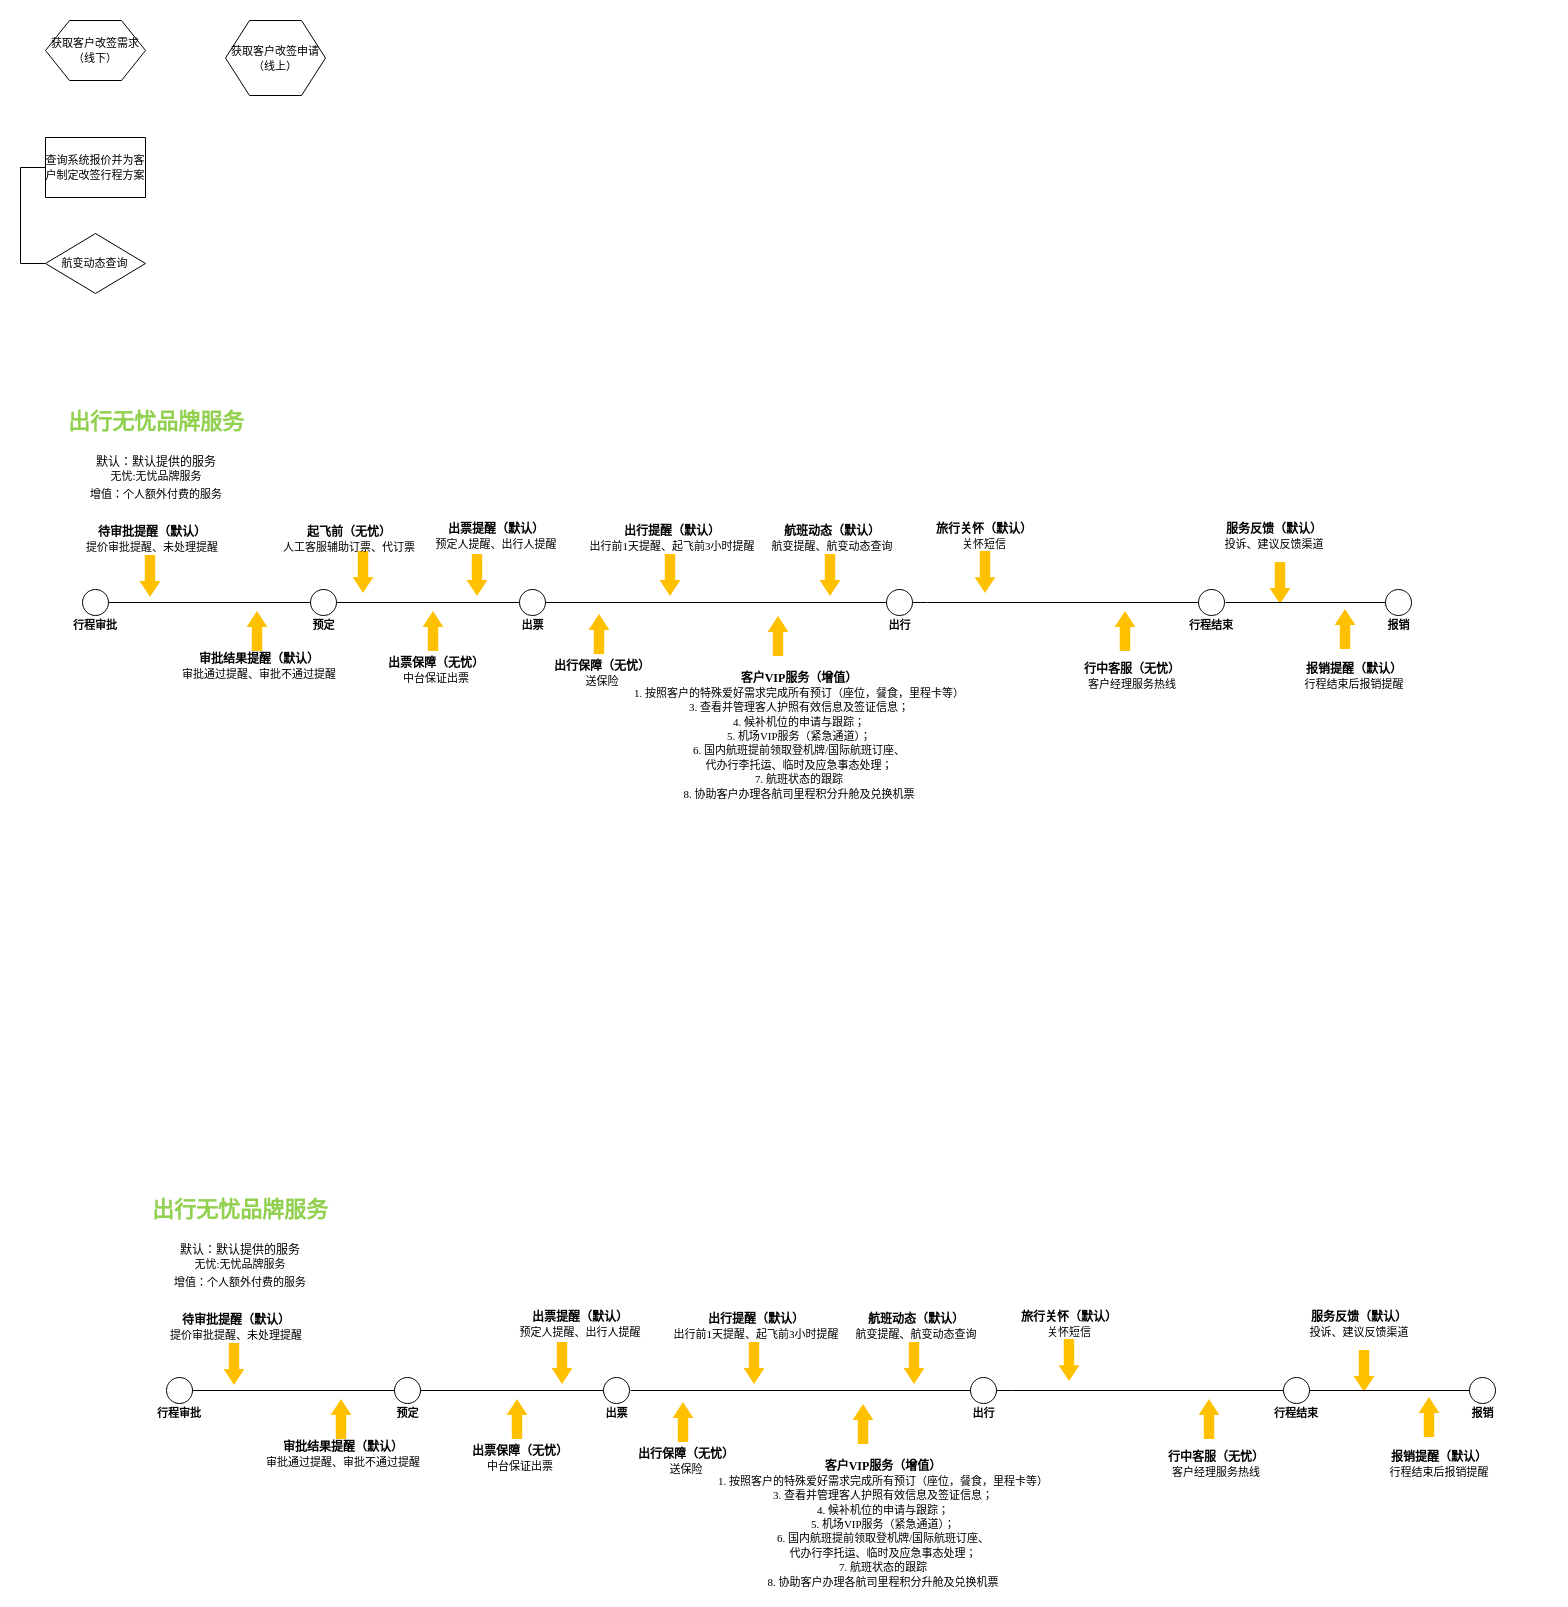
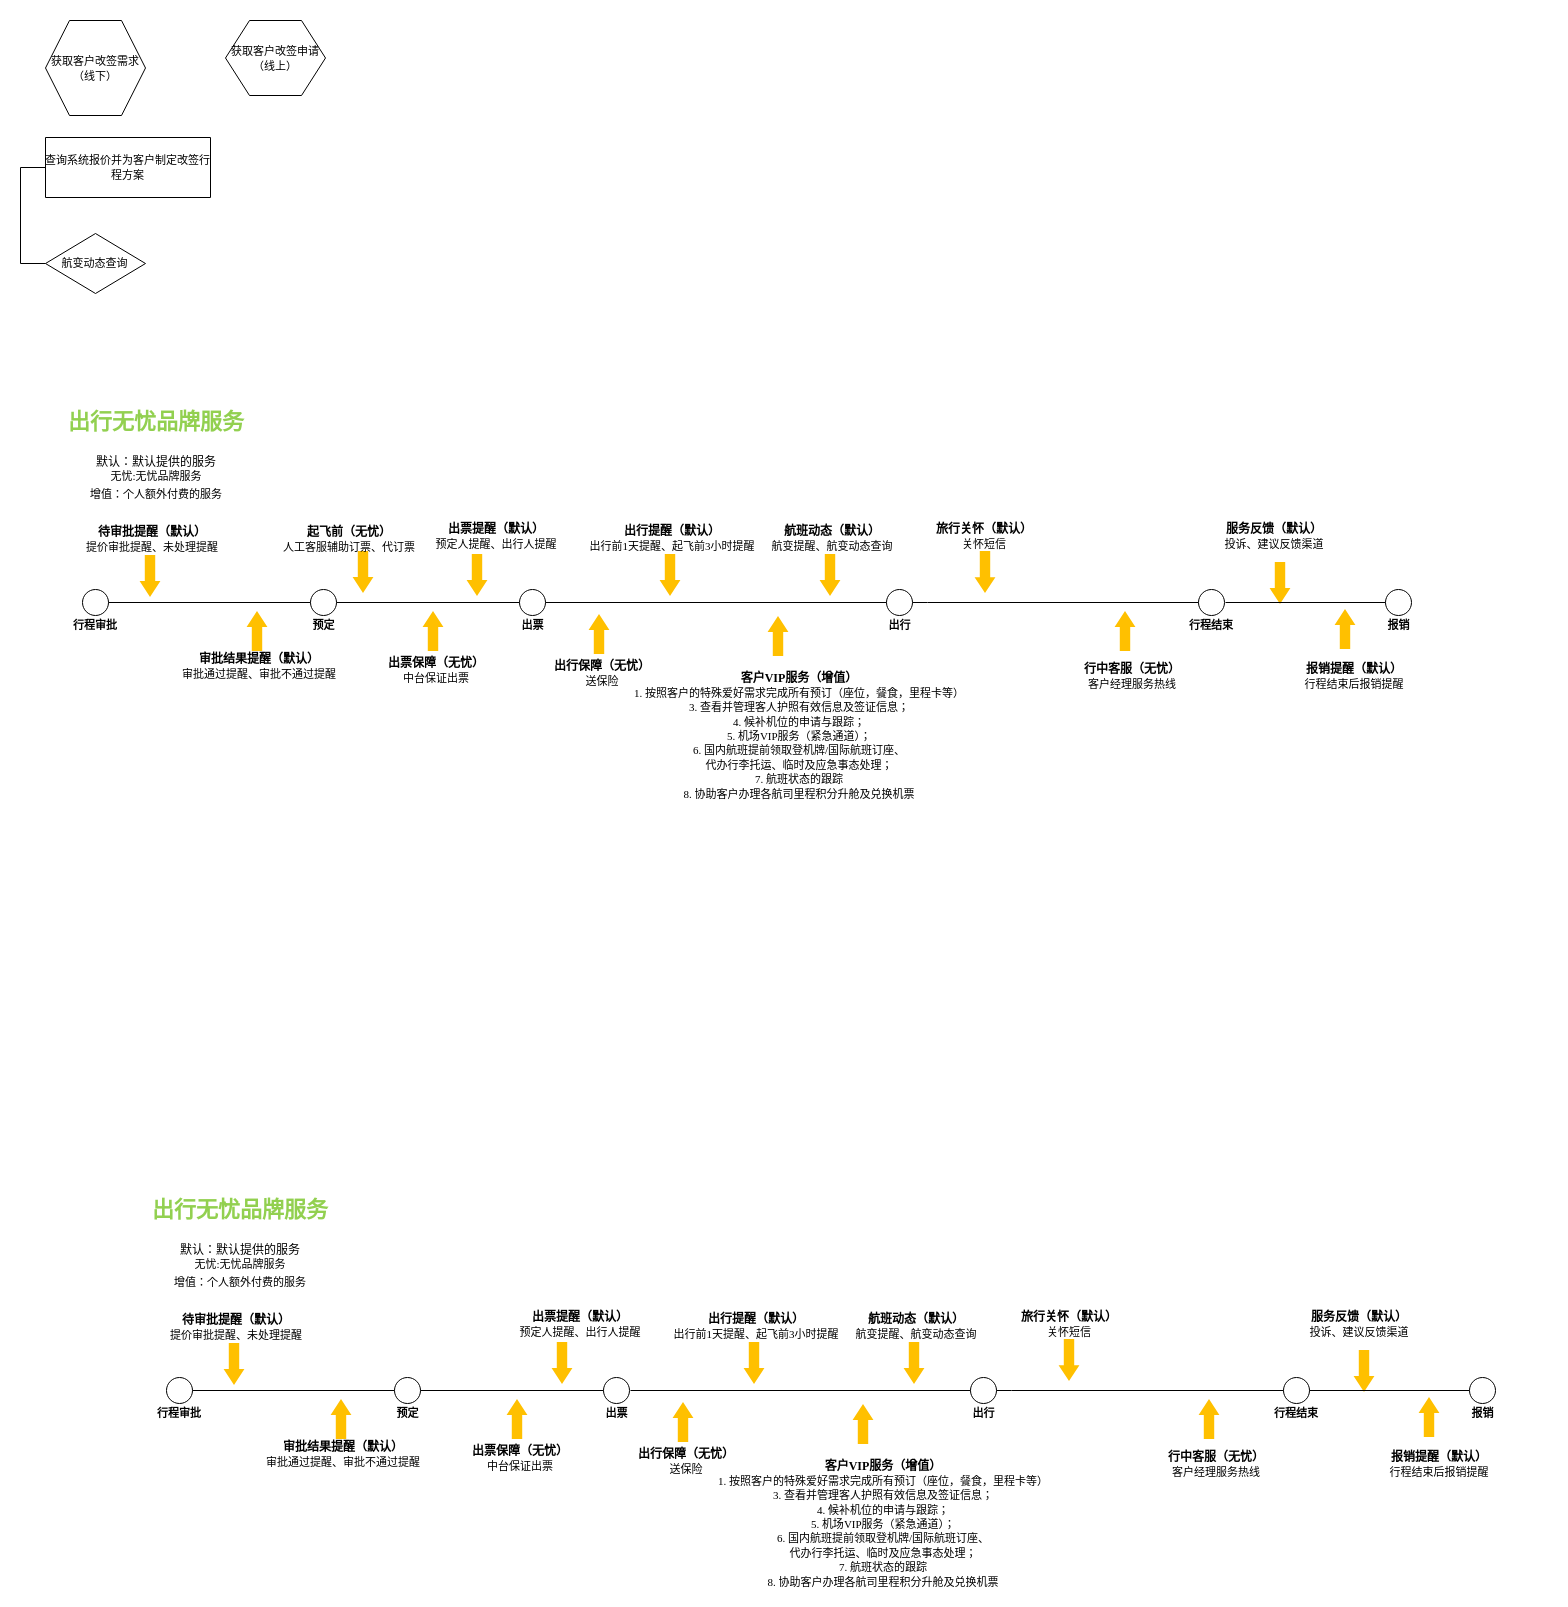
node "获取客户改签需求（线下）": size 100x60 -> 100x95
node "查询系统报价并为客户制定改签行程方案": size 100x60 -> 165x60
